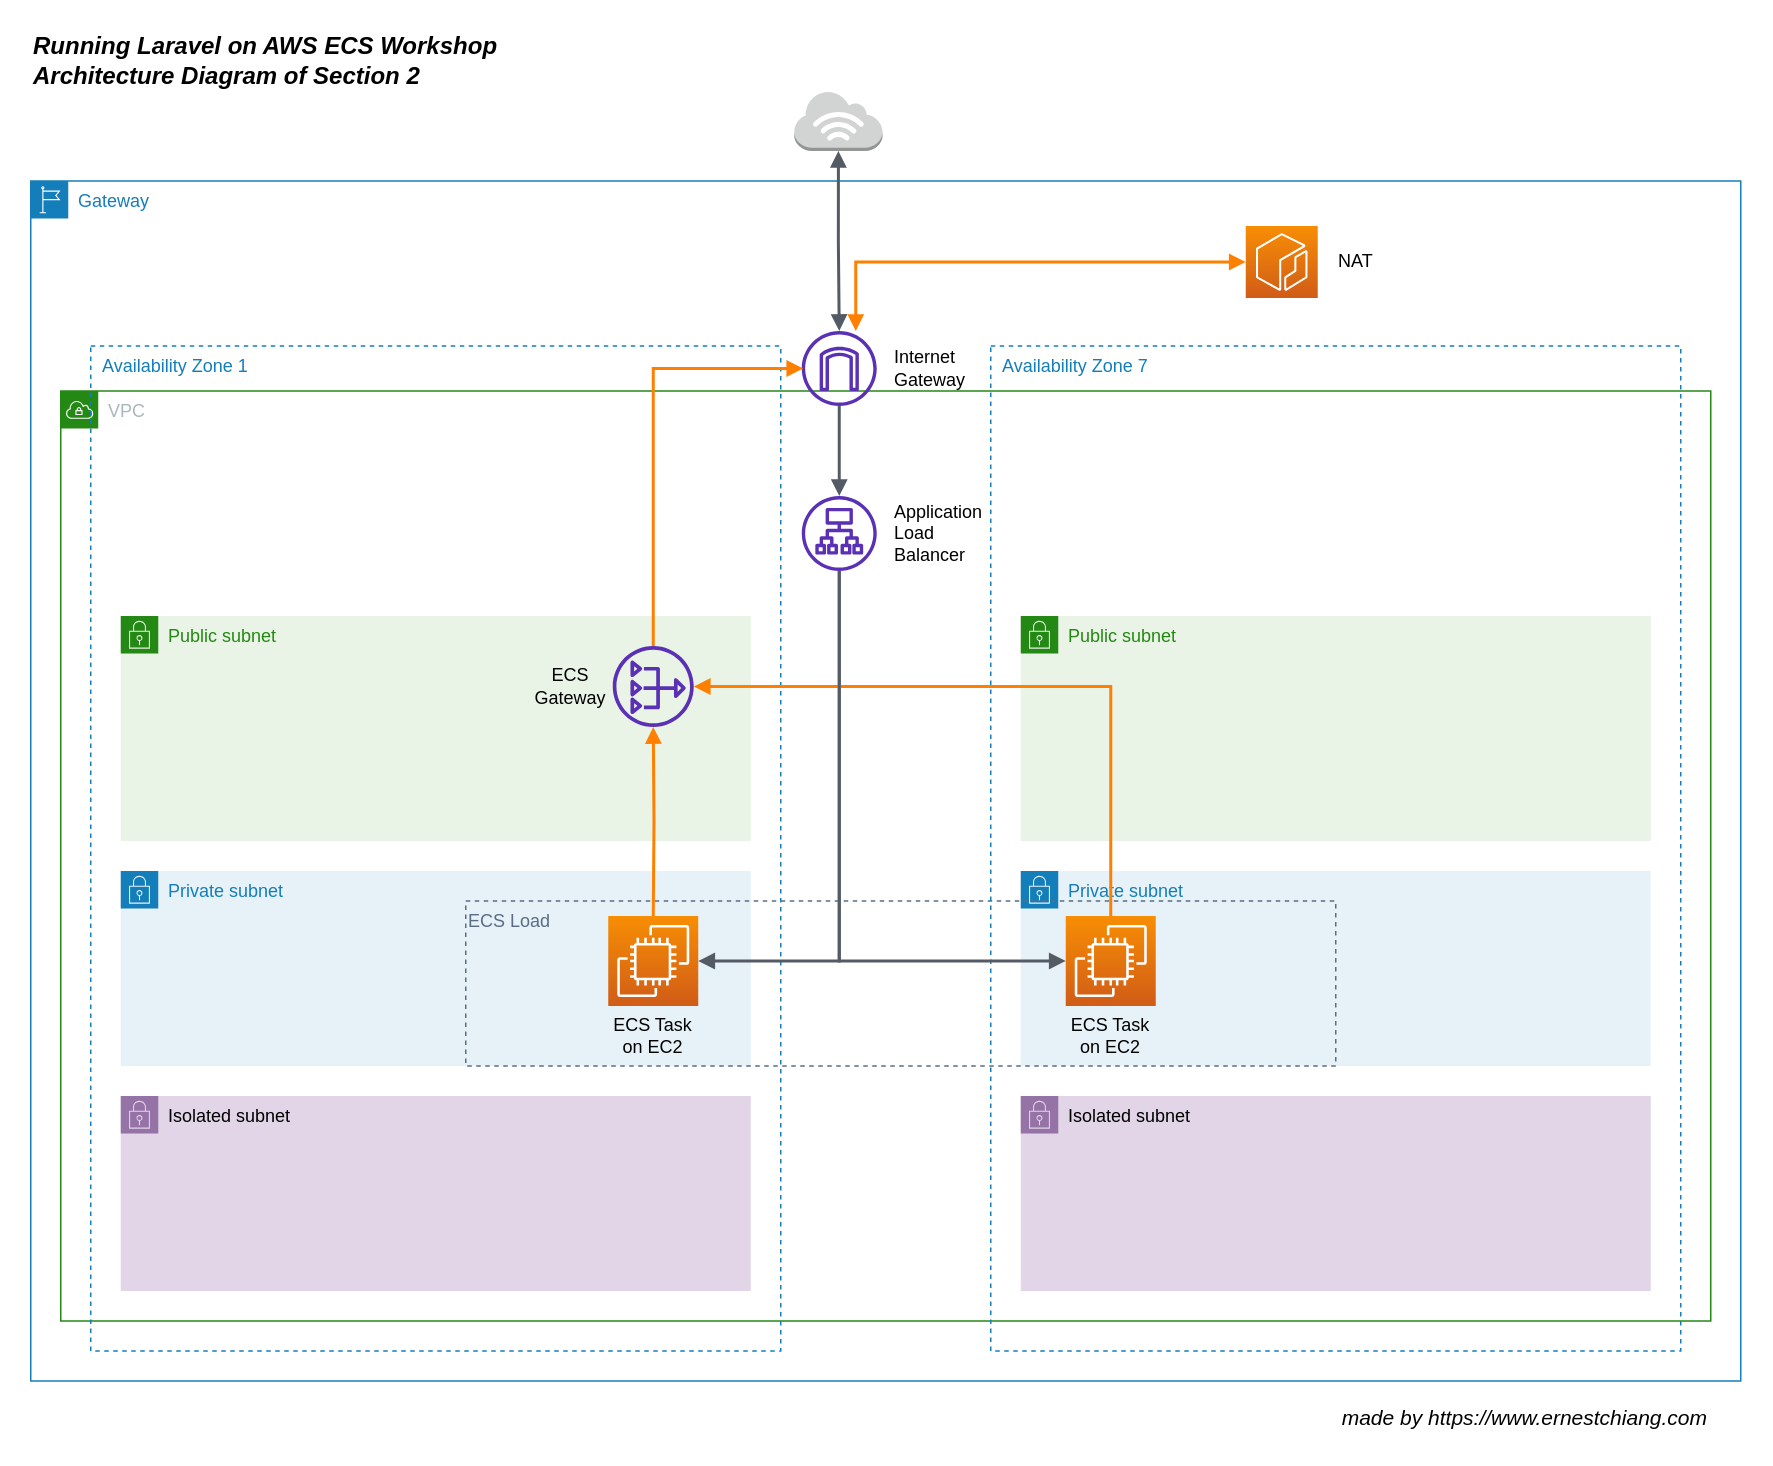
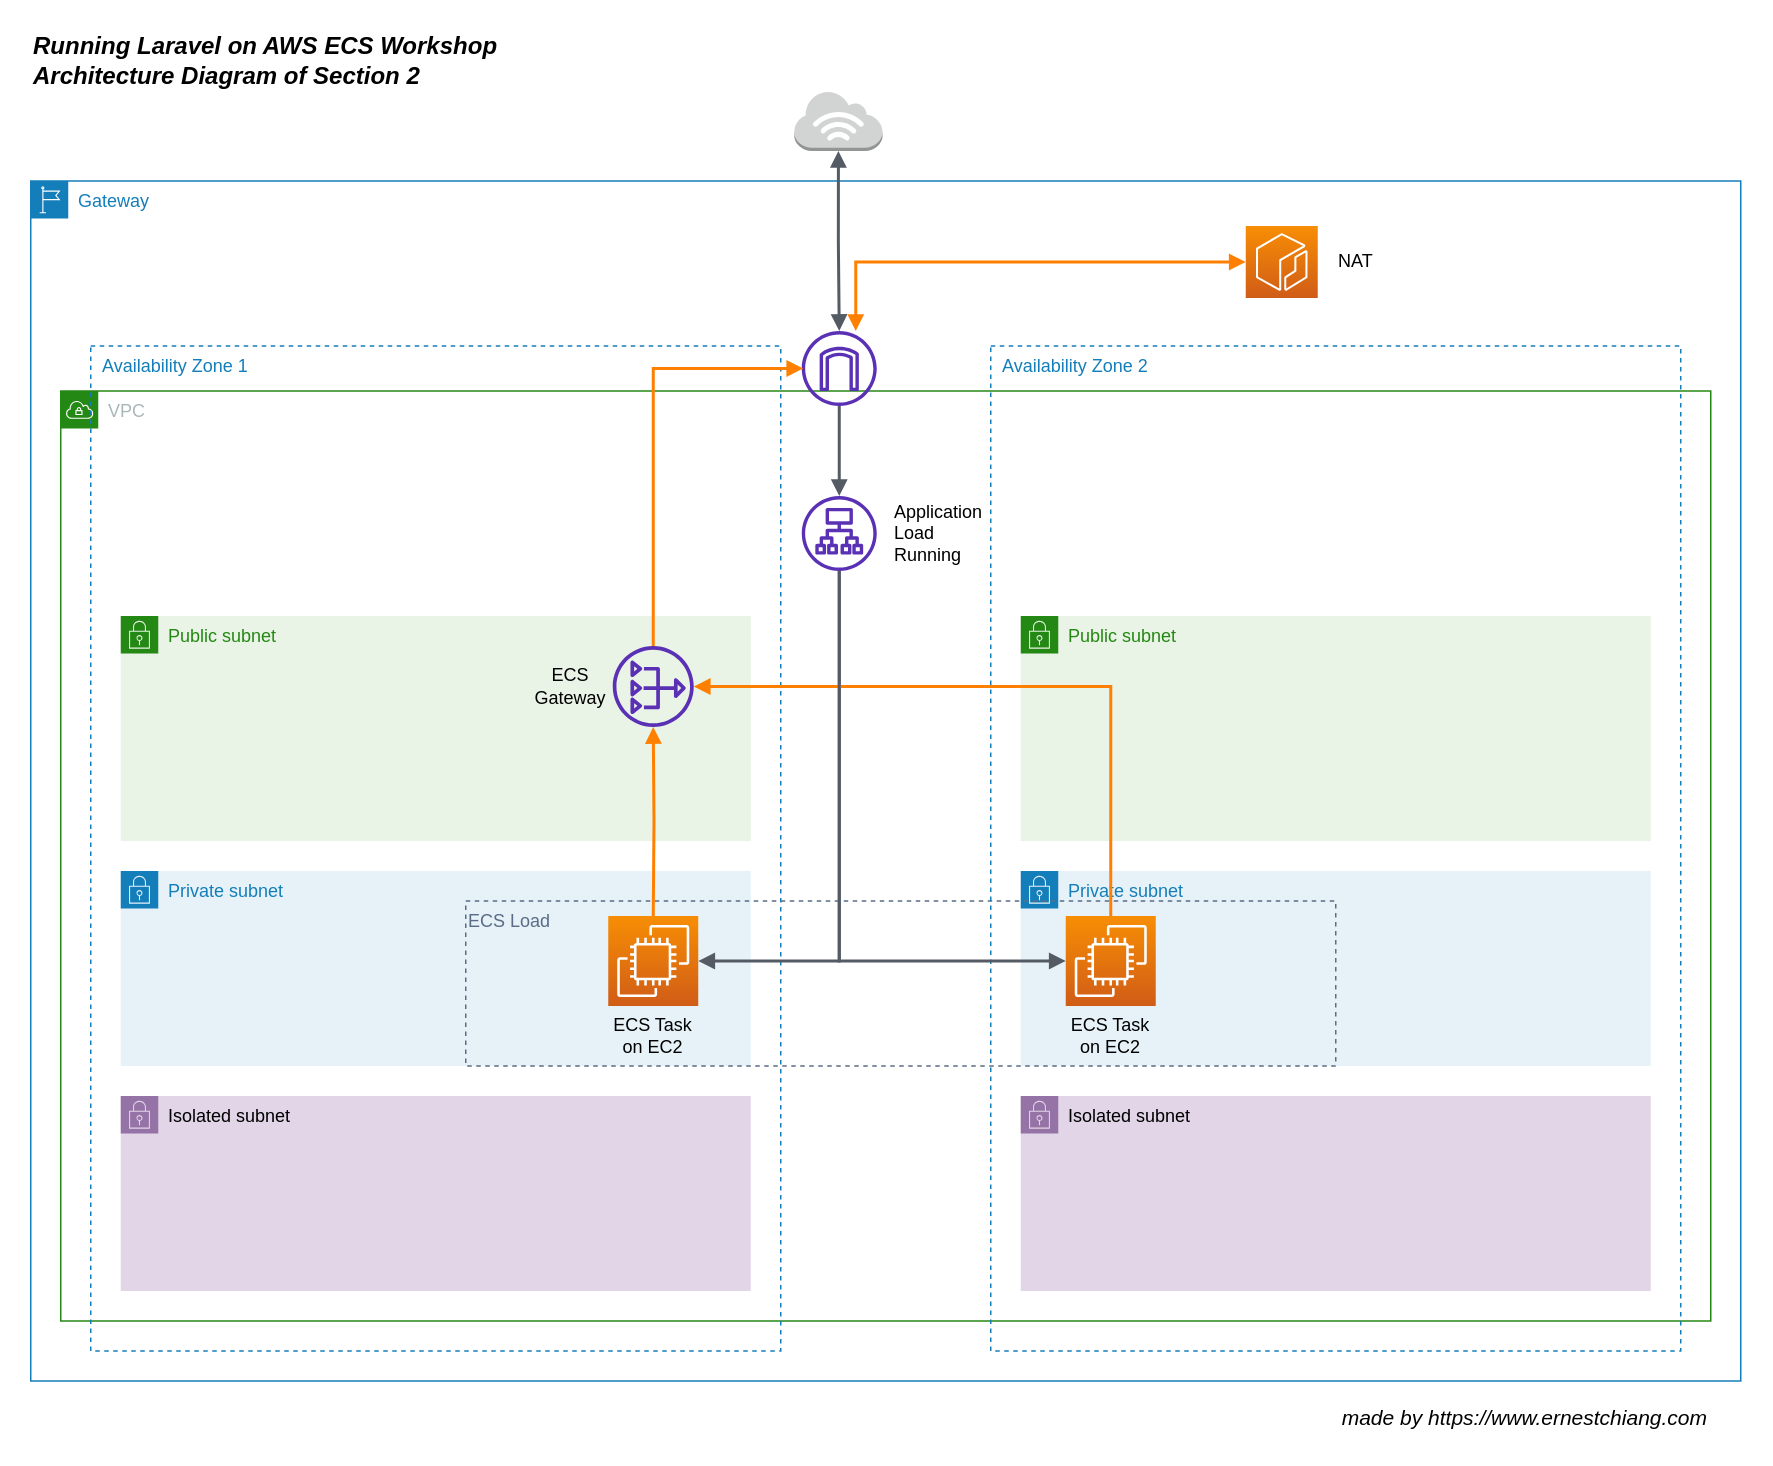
node "Availability Zone 7": label "Availability Zone 7" -> "Availability Zone 2"
node "Internet Gateway": removed
node "Application Load Balancer": label "Application Load Balancer" -> "Application Load Running"
